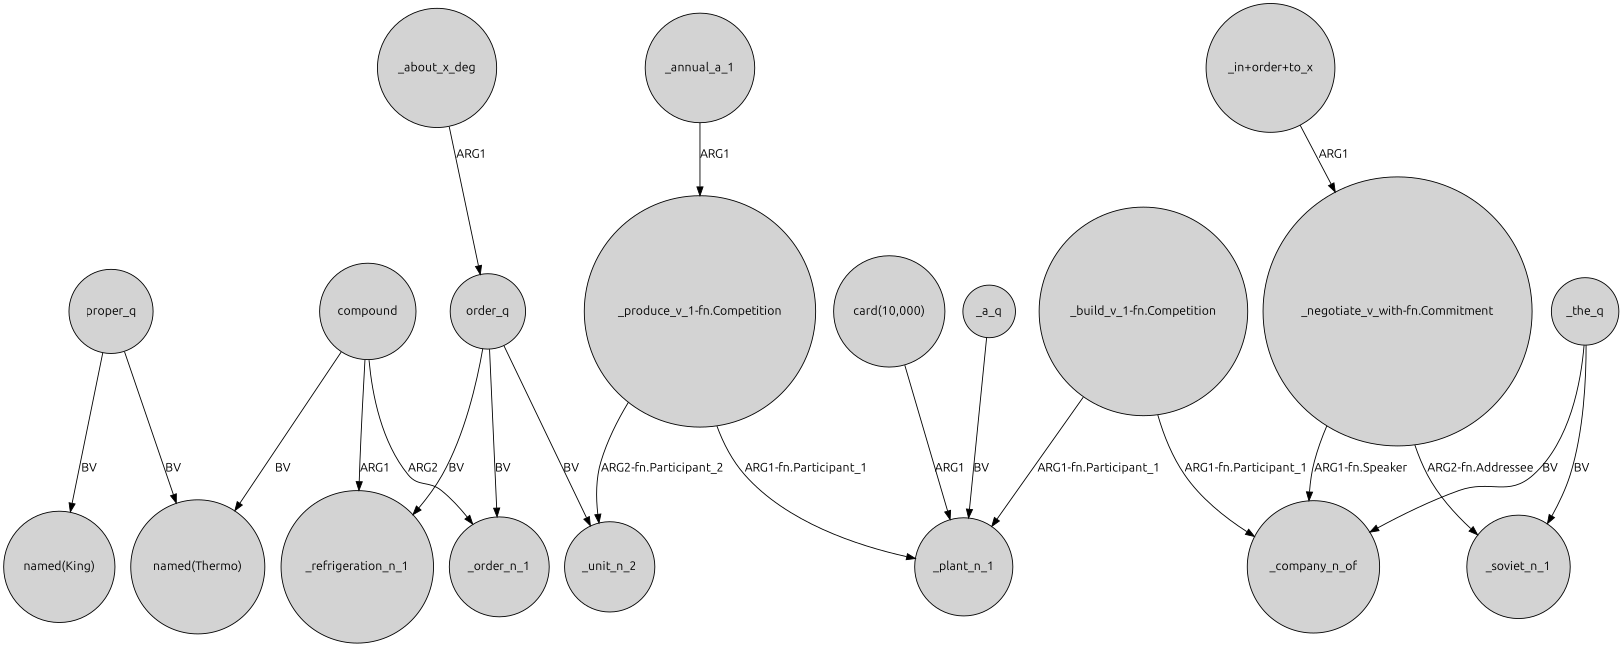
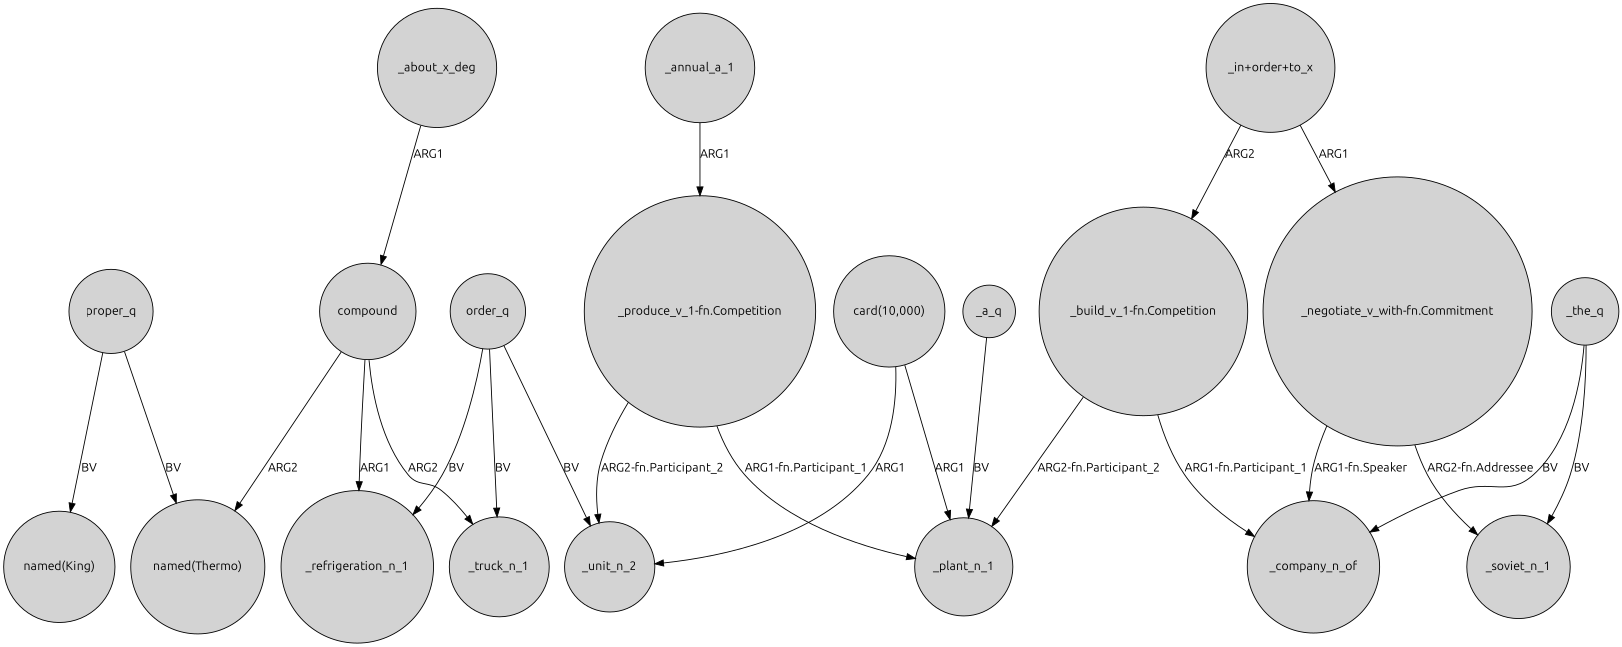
edge "_in+order+to_x" -> "_build_v_1-fn.Competition": added, label "ARG2"
edge "_about_x_deg" -> "order_q": now "_about_x_deg" -> "compound"
edge "compound" -> "named(Thermo)": label "BV" -> "ARG2"
edge "_build_v_1-fn.Competition" -> "_plant_n_1": label "ARG1-fn.Participant_1" -> "ARG2-fn.Participant_2"
edge "card(10,000)" -> "_unit_n_2": added, label "ARG1"
node "_order_n_1": label "_order_n_1" -> "_truck_n_1"
